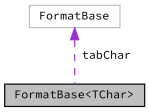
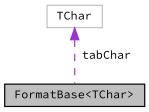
node "FormatBase": label "FormatBase" -> "TChar"
